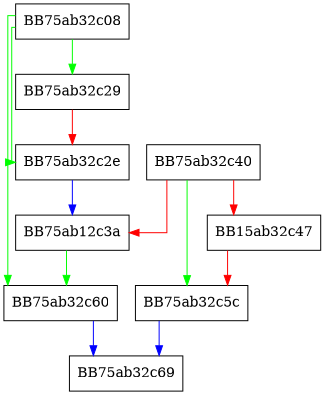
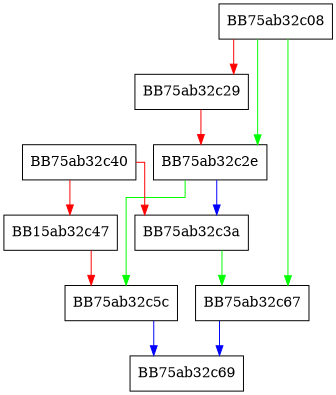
edge "BB75ab32c08" -> "BB75ab32c29": color green -> red
edge "BB75ab32c40" -> "BB75ab32c5c": now "BB75ab32c2e" -> "BB75ab32c5c"
node "BB75ab12c3a": label "BB75ab12c3a" -> "BB75ab32c3a"
node "BB75ab32c60": label "BB75ab32c60" -> "BB75ab32c67"
